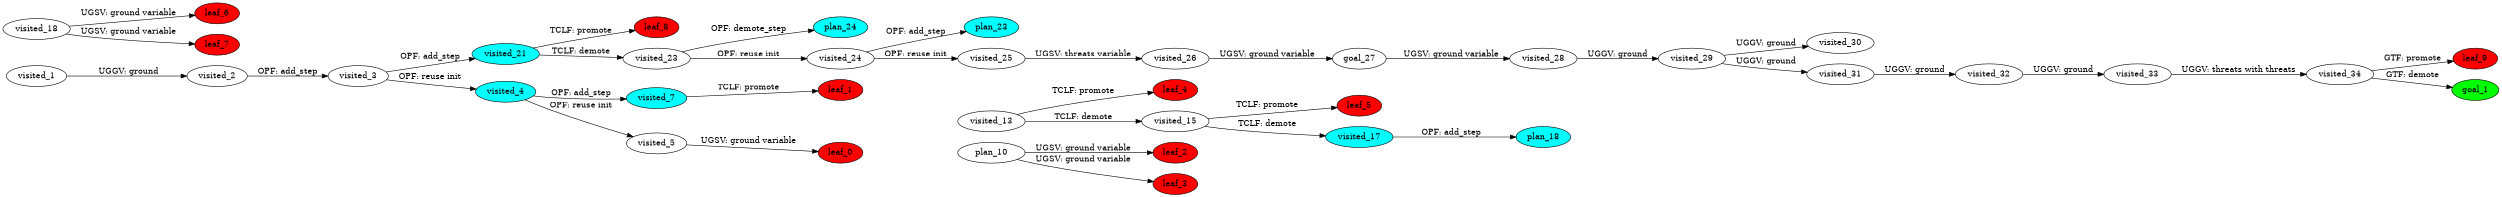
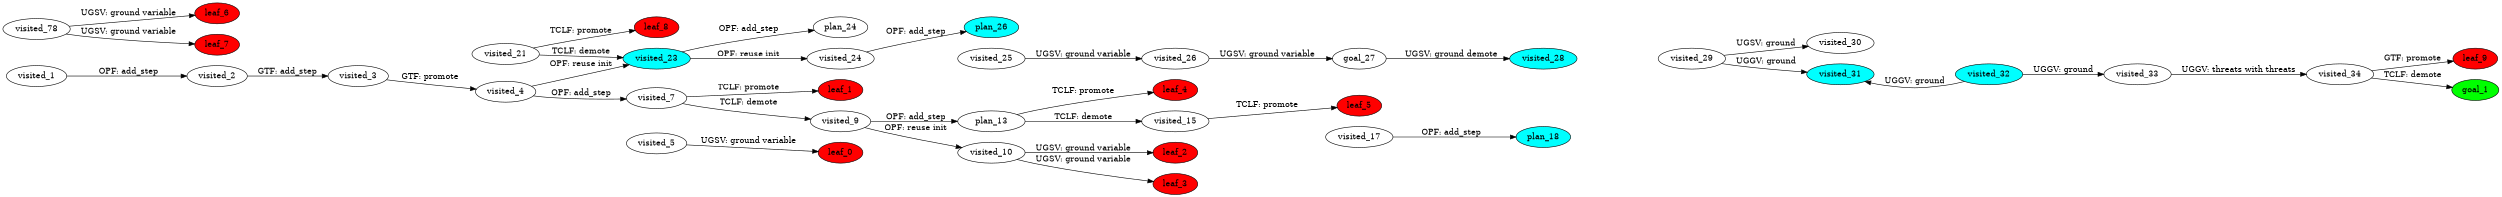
node "plan_24": fillcolor cyan -> white
node "plan_23": label "plan_23" -> "plan_26"
node "visited_18": label "visited_18" -> "visited_78"
edge "visited_23" -> "plan_24": label "OPF: demote_step" -> "OPF: add_step"
edge "visited_29" -> "visited_30": label "UGGV: ground" -> "UGSV: ground"
node "visited_21": fillcolor cyan -> white
edge "visited_25" -> "visited_26": label "UGSV: threats variable" -> "UGSV: ground variable"
edge "goal_27" -> "visited_28": label "UGSV: ground variable" -> "UGSV: ground demote"
node "visited_23": fillcolor white -> cyan
edge "visited_24" -> "visited_25": removed, label "OPF: reuse init"
node "visited_28": fillcolor white -> cyan
edge "visited_28" -> "visited_29": removed, label "UGGV: ground"
edge "visited_3" -> "visited_21": removed, label "OPF: add_step"
edge "visited_1" -> "visited_2": label "UGGV: ground" -> "OPF: add_step"
edge "visited_2" -> "visited_3": label "OPF: add_step" -> "GTF: add_step"
node "visited_31": fillcolor white -> cyan
edge "visited_31" -> "visited_32": reversed
node "visited_32": fillcolor white -> cyan
edge "visited_34" -> "goal_1": label "GTF: demote" -> "TCLF: demote"
edge "visited_3" -> "visited_4": label "OPF: reuse init" -> "GTF: promote"
node "visited_4": fillcolor cyan -> white
node "visited_7": fillcolor cyan -> white
edge "visited_4" -> "visited_5": now "visited_4" -> "visited_23"
node "visited_9": added
node "visited_13": label "visited_13" -> "plan_13"
edge "visited_15" -> "visited_17": removed, label "TCLF: demote"
node "visited_17": fillcolor cyan -> white
node "plan_10": label "plan_10" -> "visited_10"
